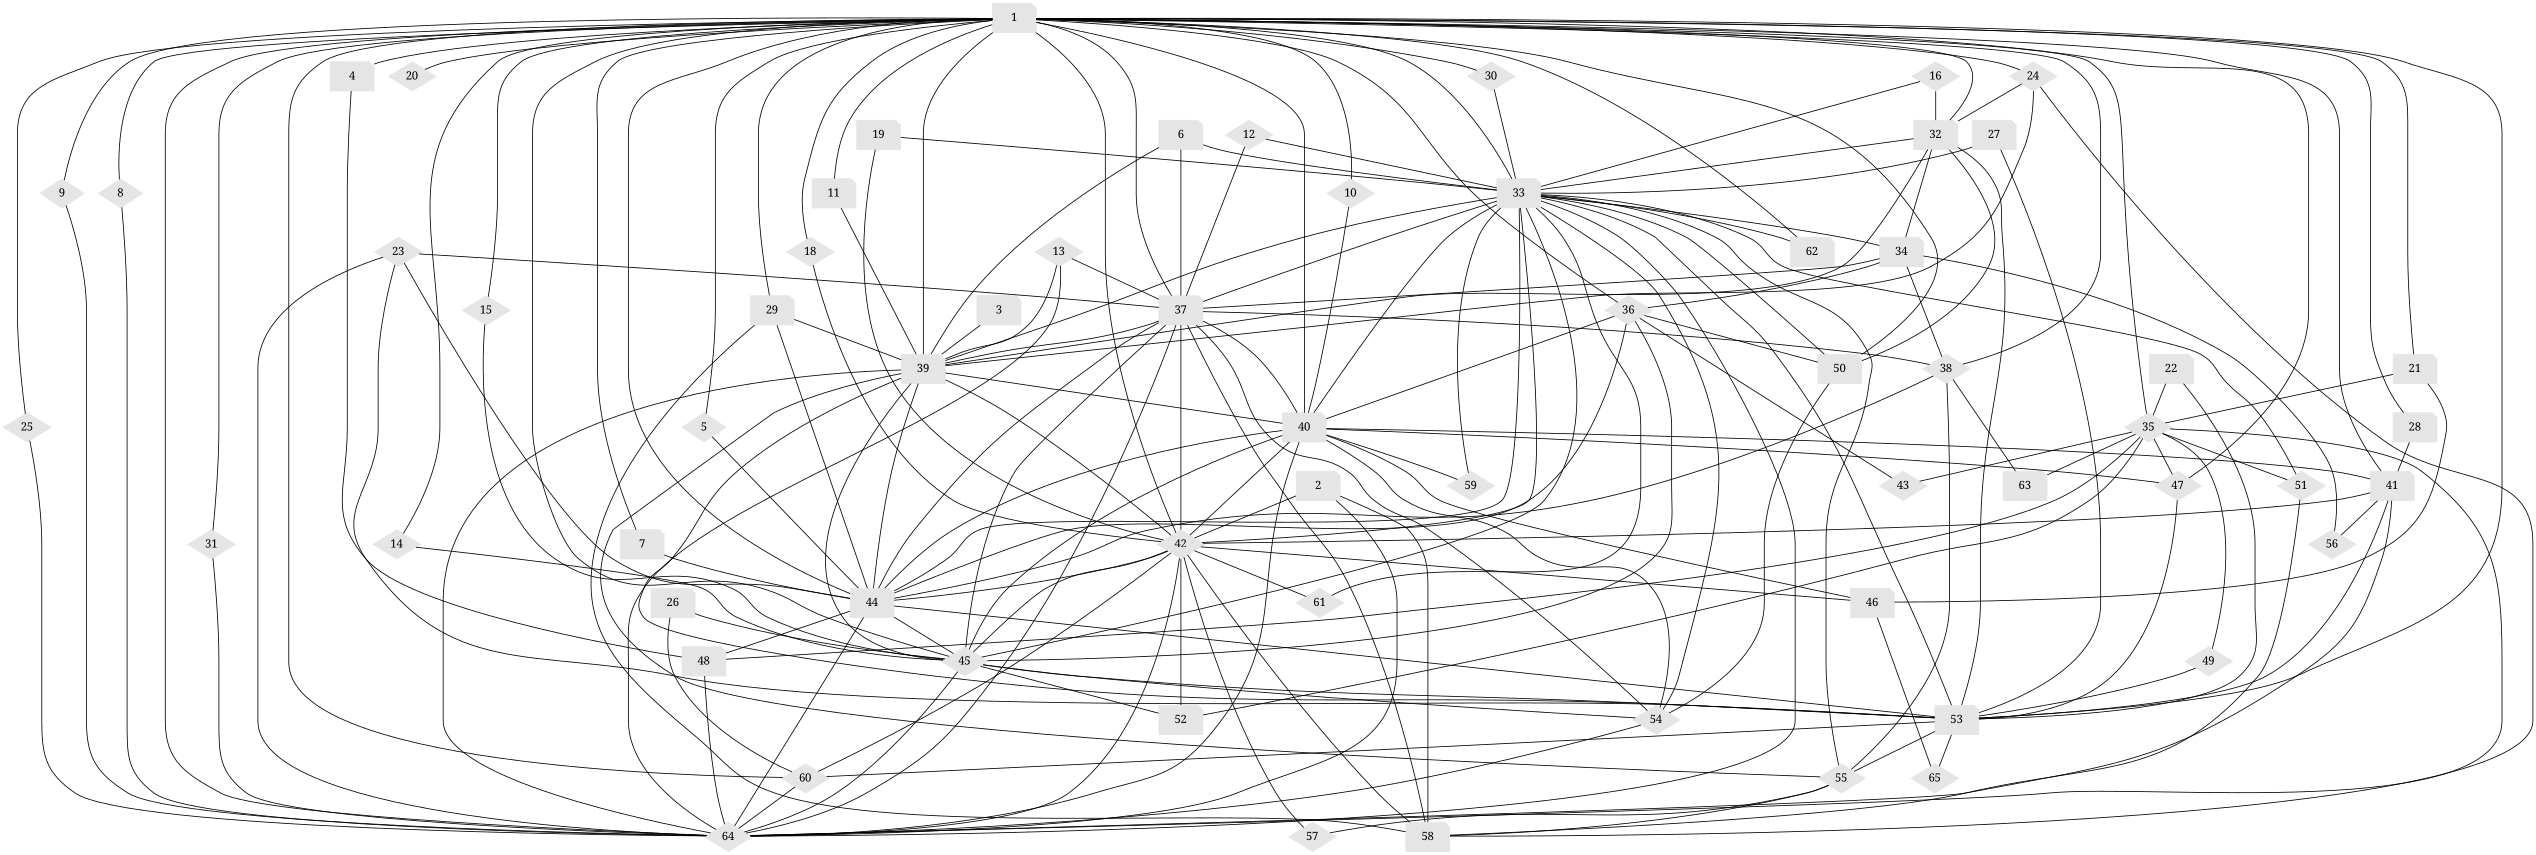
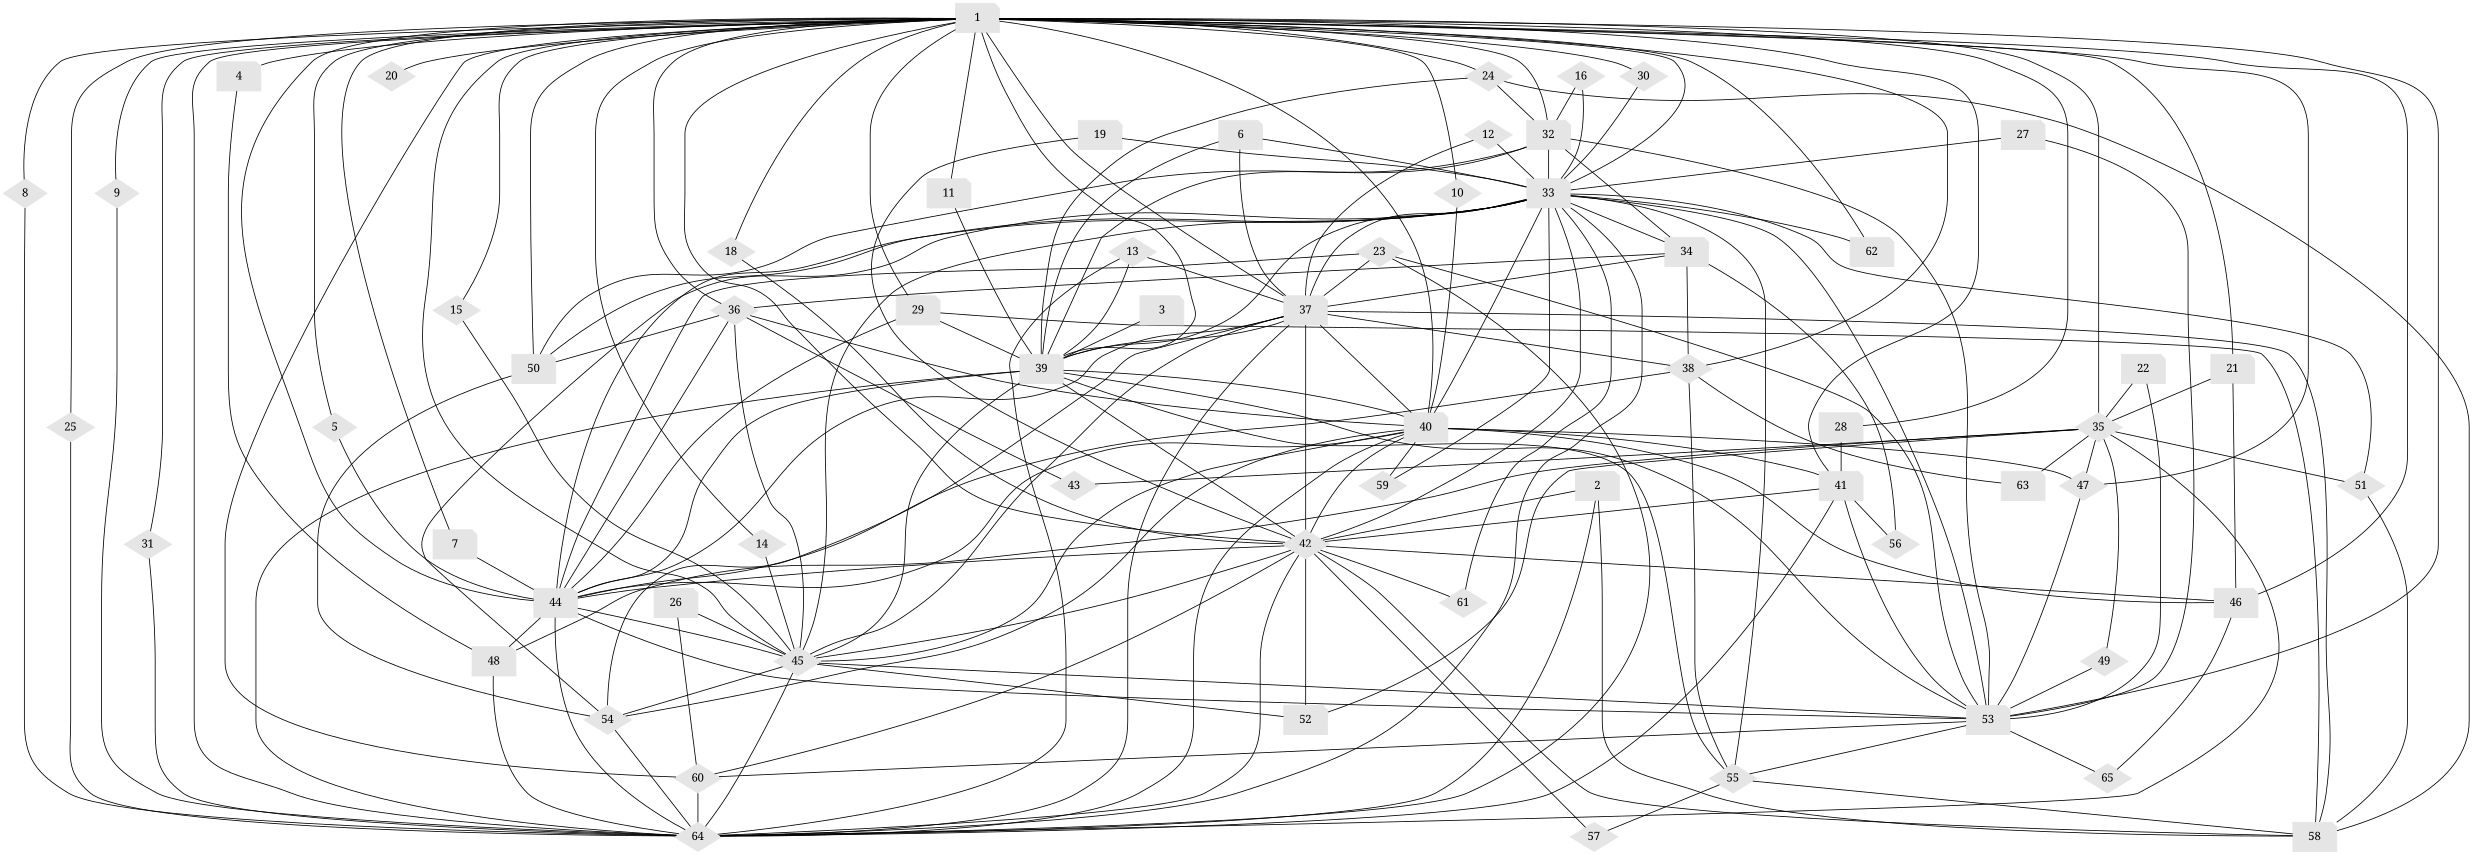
edge "1" -- "46": added
